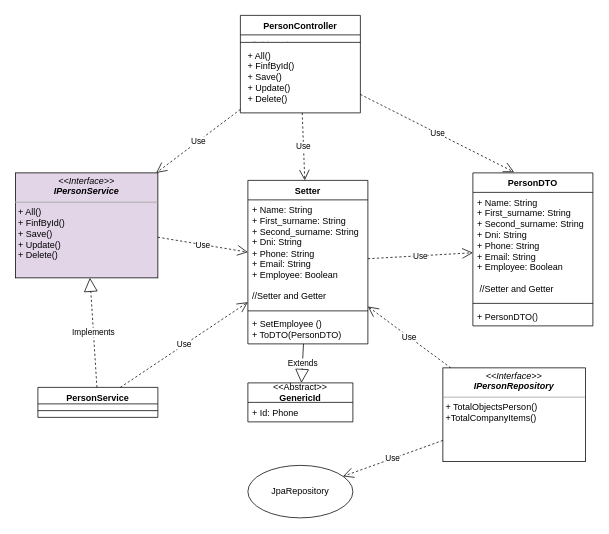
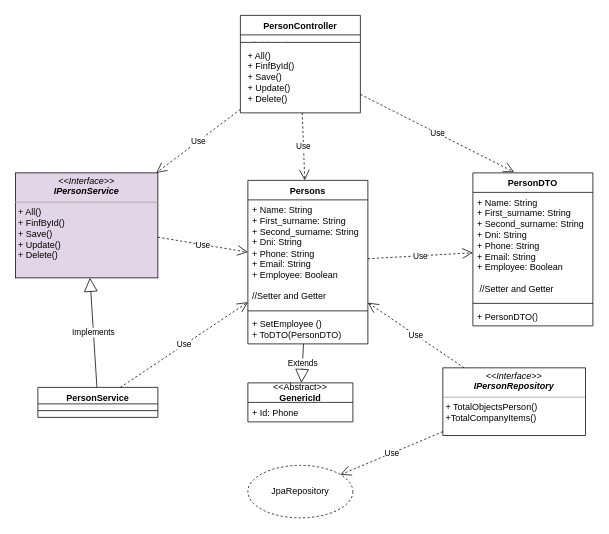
node "Setter": label "Setter" -> "Persons"
edge "PersonService" -> "<<Interface>> IPersonService + All()+ FinfById() + Save() + Update() + Delete()": style dashed -> solid
node "<<Interface>> IPersonRepository + TotalObjectsPerson() +TotalCompanyItems()": size 143x94 -> 143x68
node "JpaRepository": style solid -> dashed
